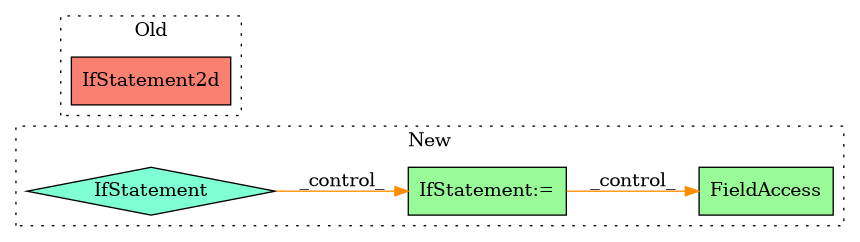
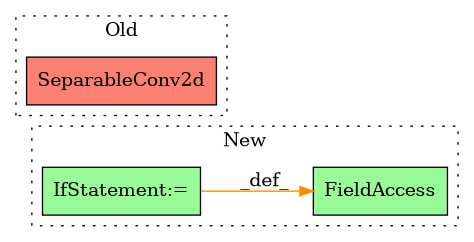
node "IfStatement2d": label "IfStatement2d" -> "SeparableConv2d"
edge "IfStatement:=" -> "FieldAccess": label "_control_" -> "_def_"
node "IfStatement": removed
